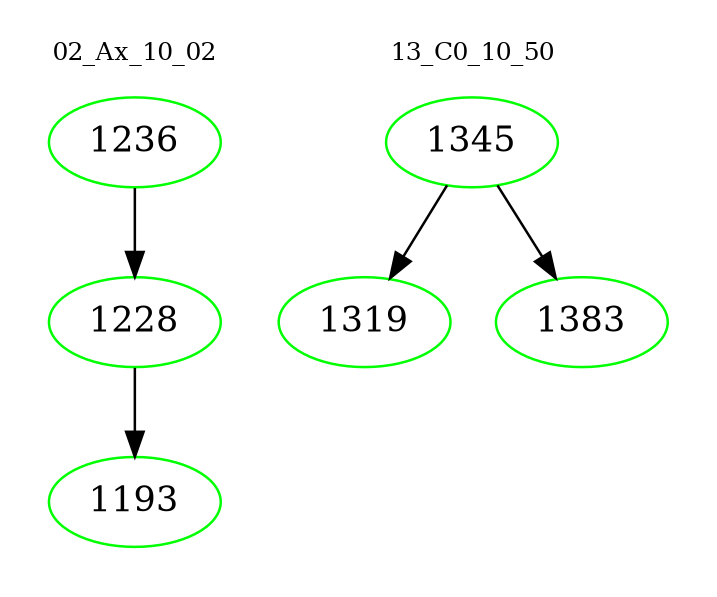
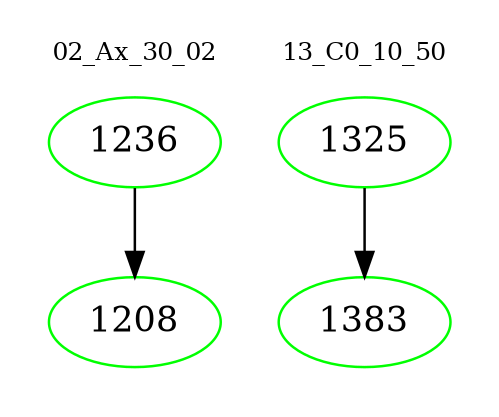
cluster "02_Ax_10_02": label "02_Ax_10_02" -> "02_Ax_30_02"
node "1345": label "1345" -> "1325"
node "1228": label "1228" -> "1208"
node "1319": removed
node "1193": removed
